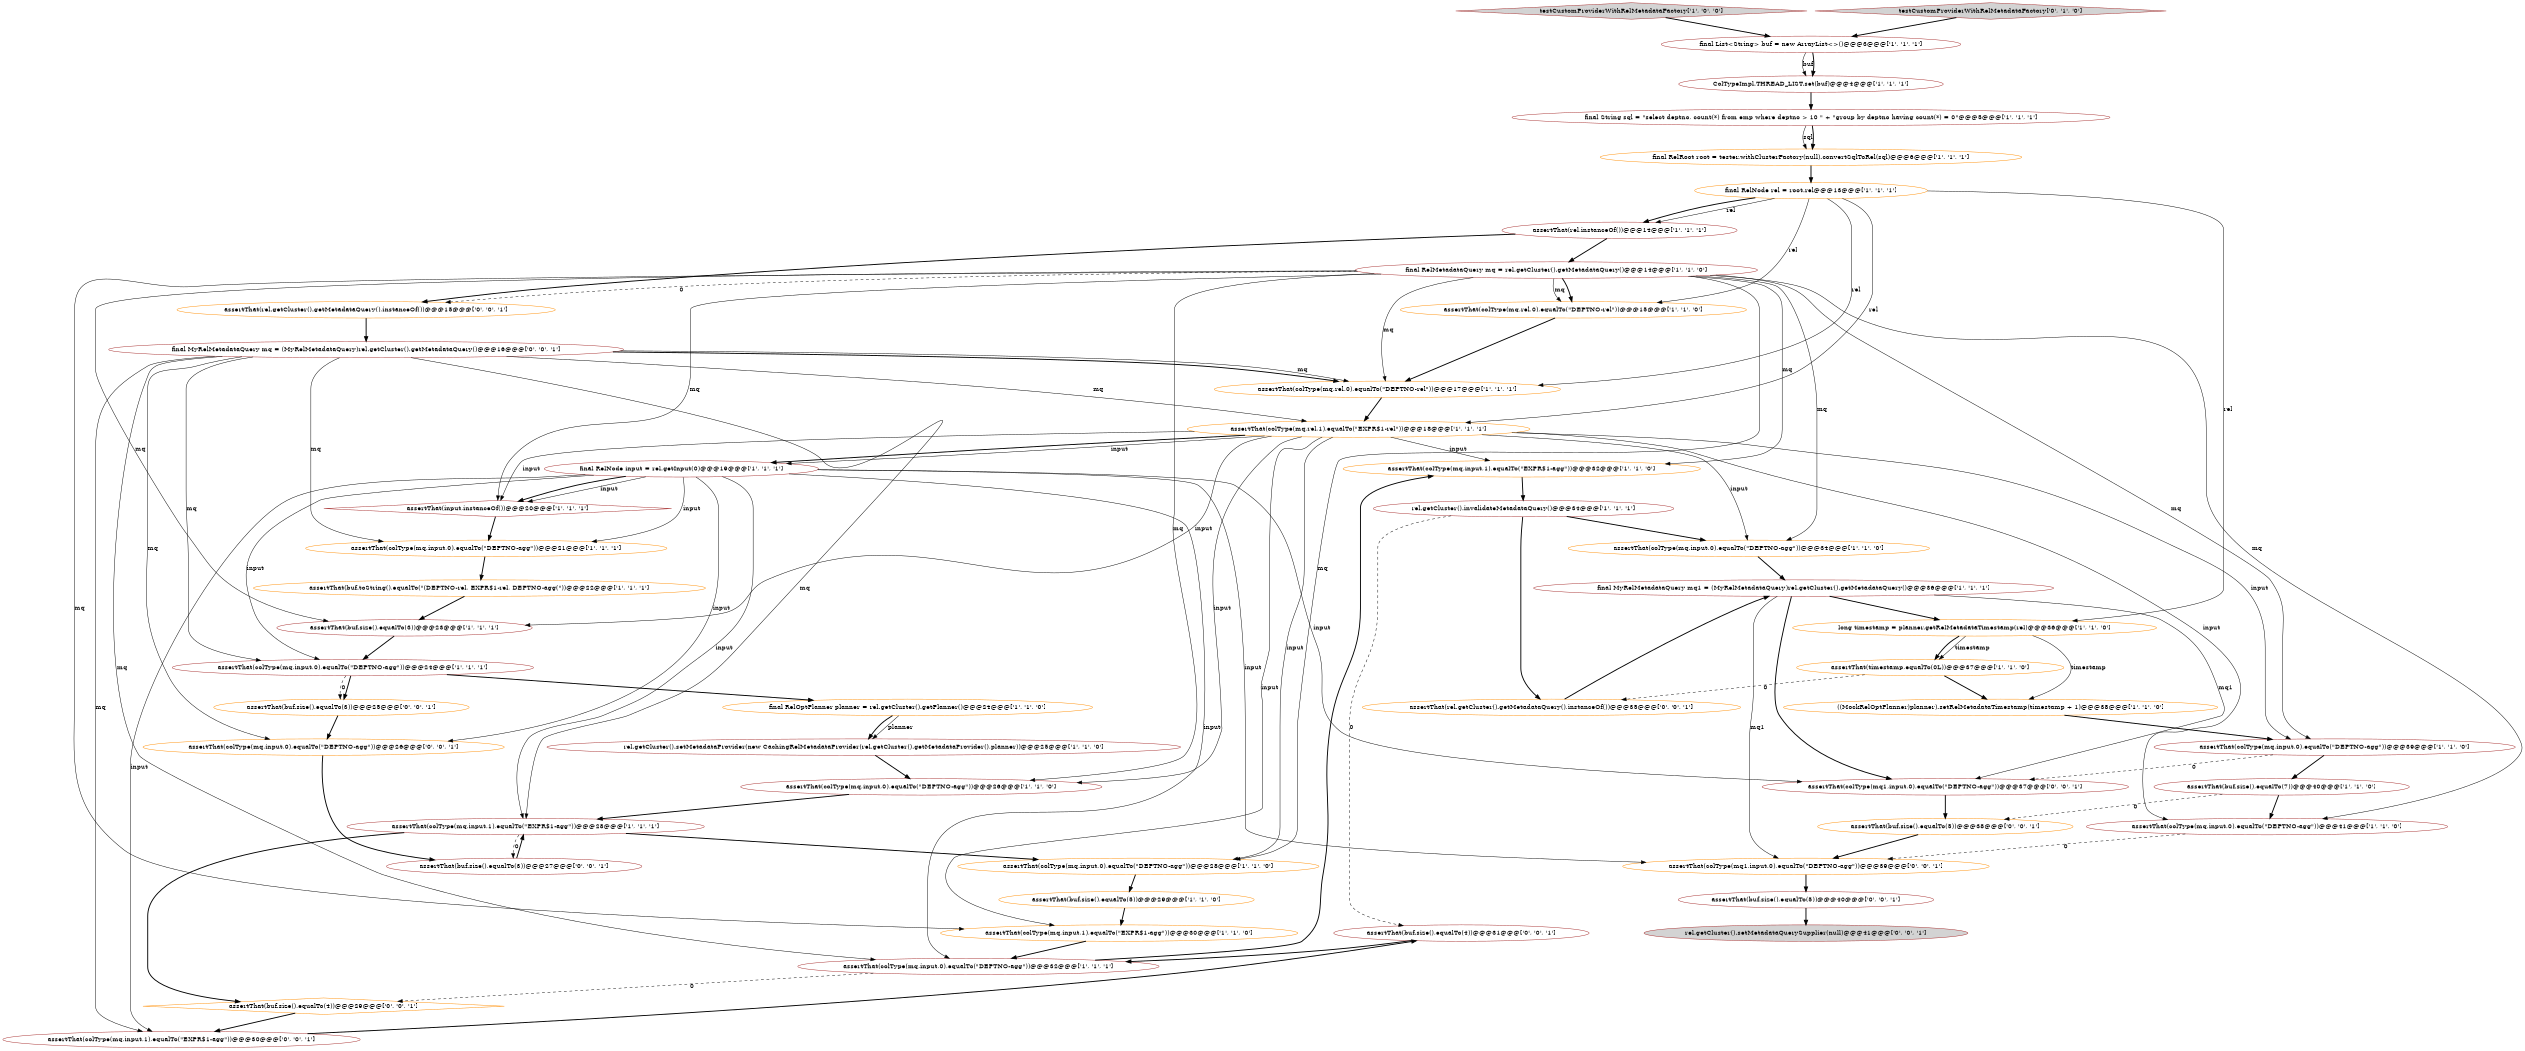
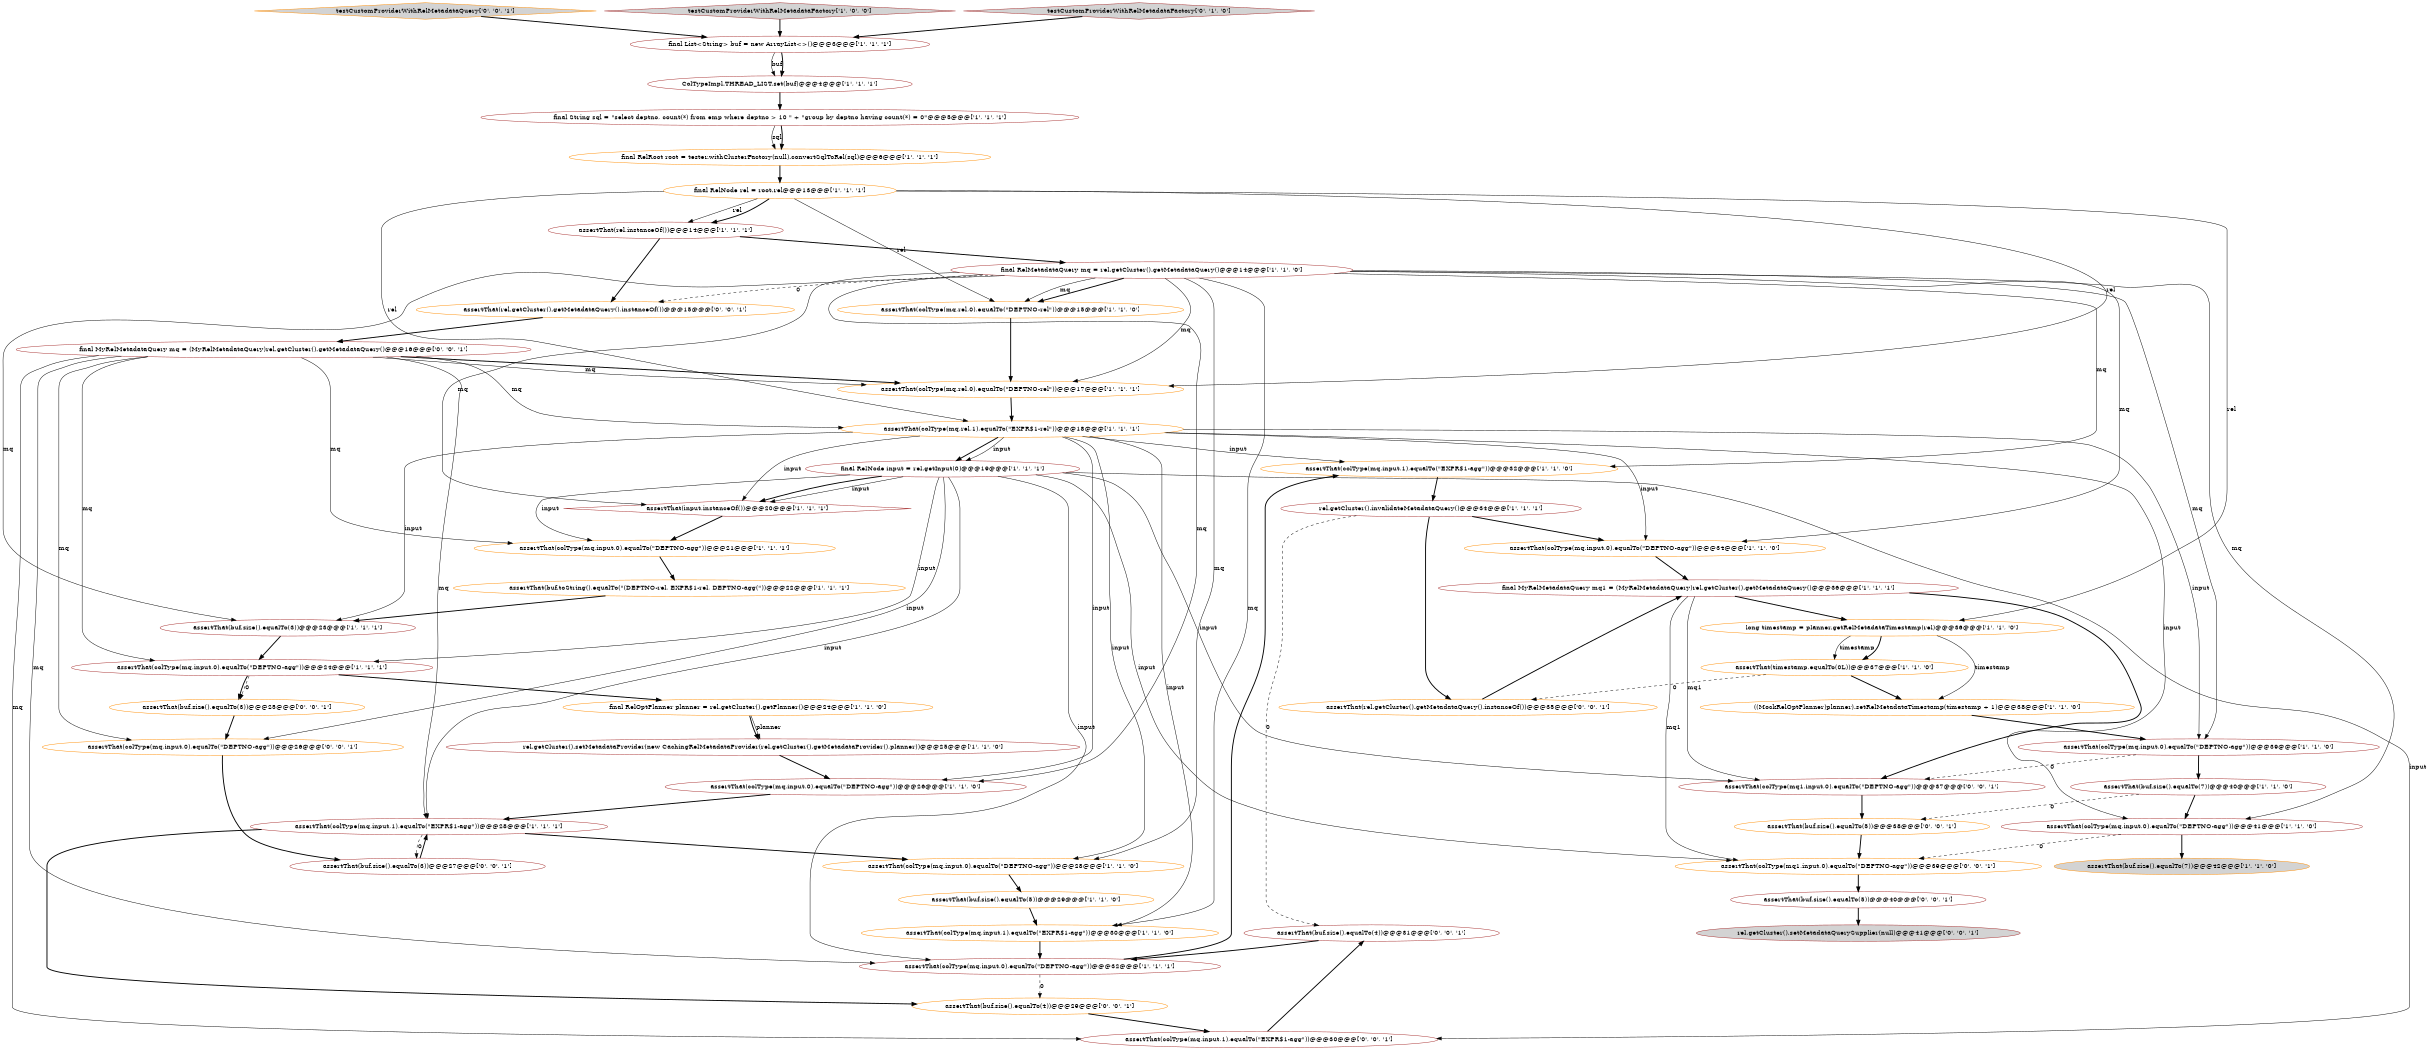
node "testCustomProviderWithRelMetadataQuery['0', '0', '1']": added
node "assertThat(buf.size(),equalTo(7))@@@42@@@['1', '1', '0']": added
node "assertThat(buf.size(),equalTo(4))@@@29@@@['0', '0', '1']": shape diamond -> ellipse
